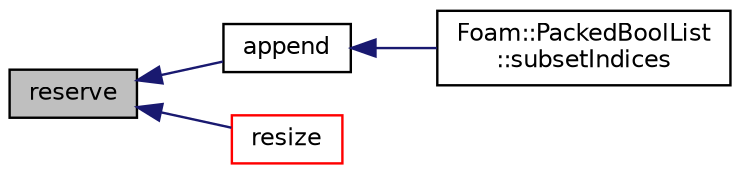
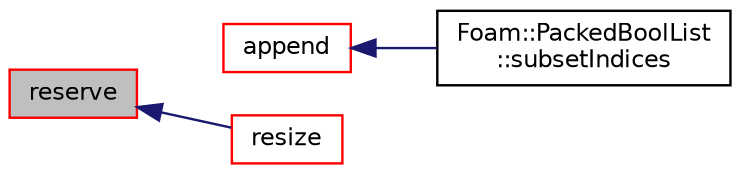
node "append": color black -> red
edge "append" -> "reserve": removed
node "reserve": color black -> red
